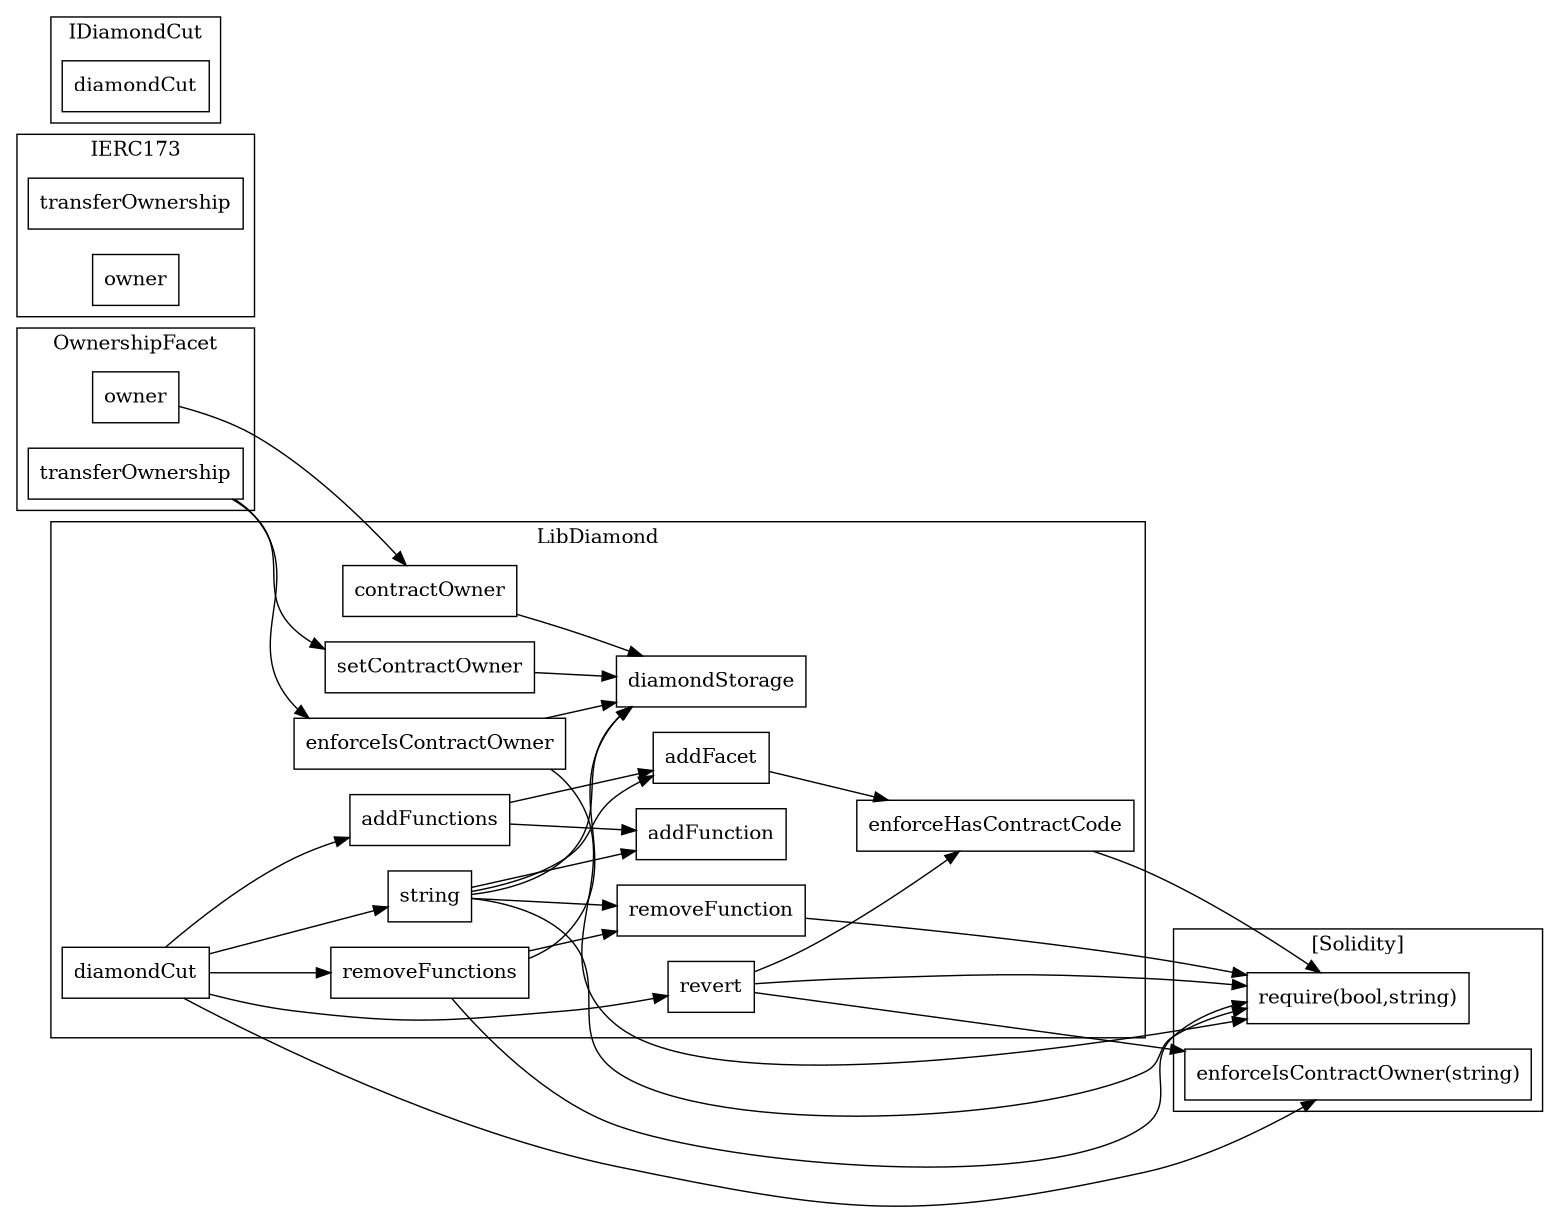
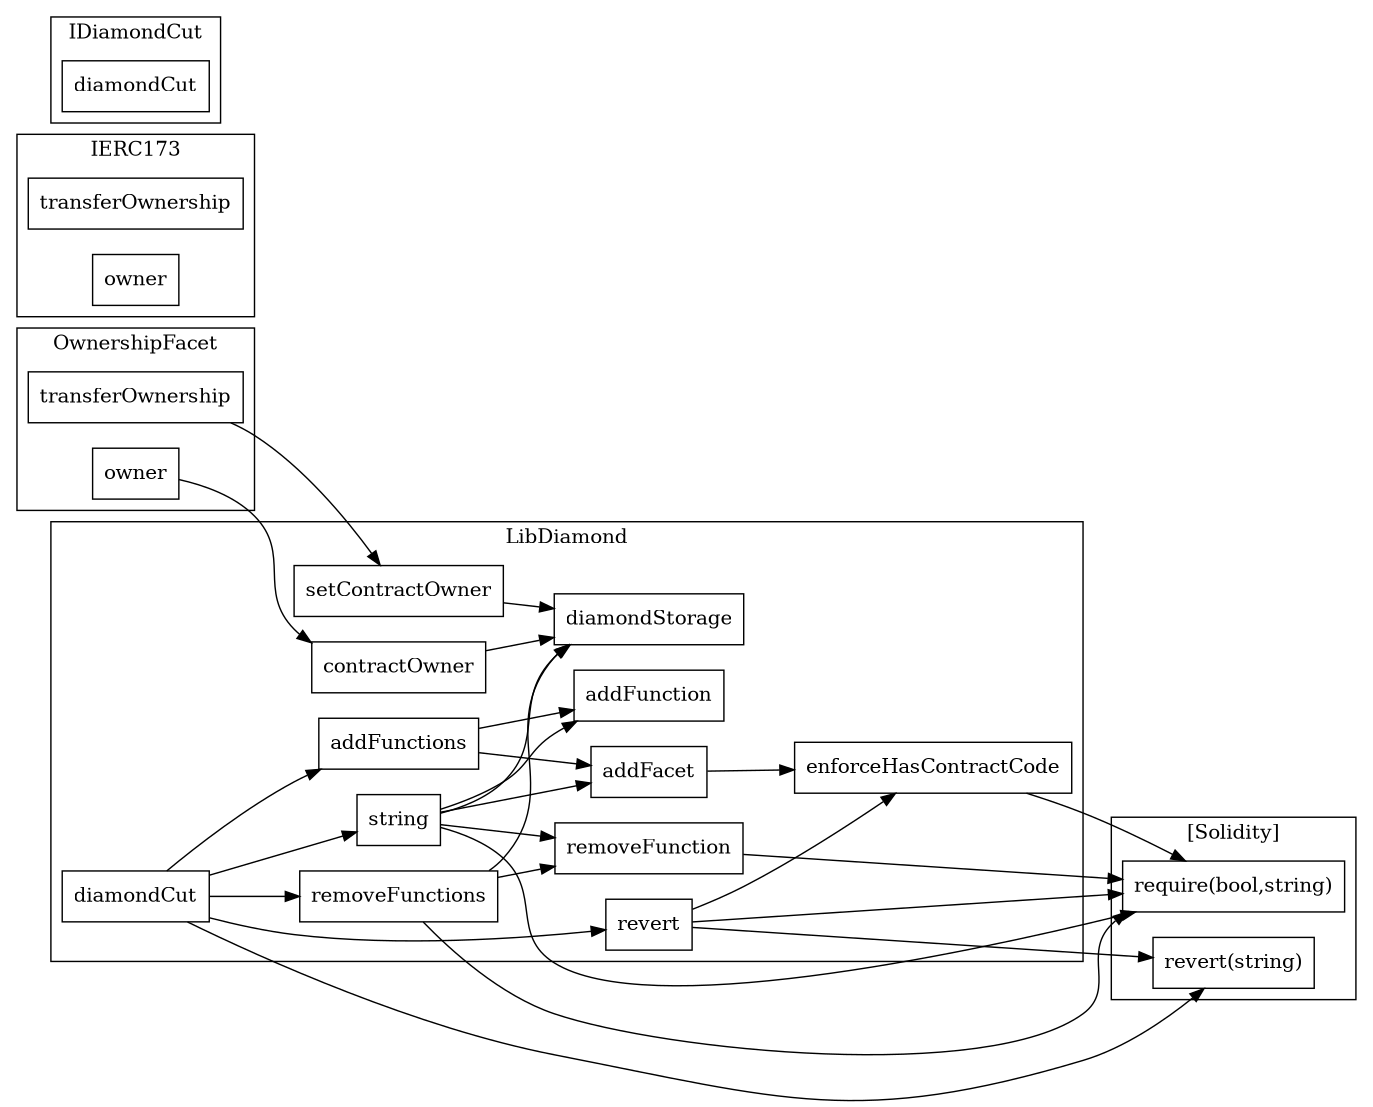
node "enforceIsContractOwner": removed
node "enforceIsContractOwner(string)": label "enforceIsContractOwner(string)" -> "revert(string)"
